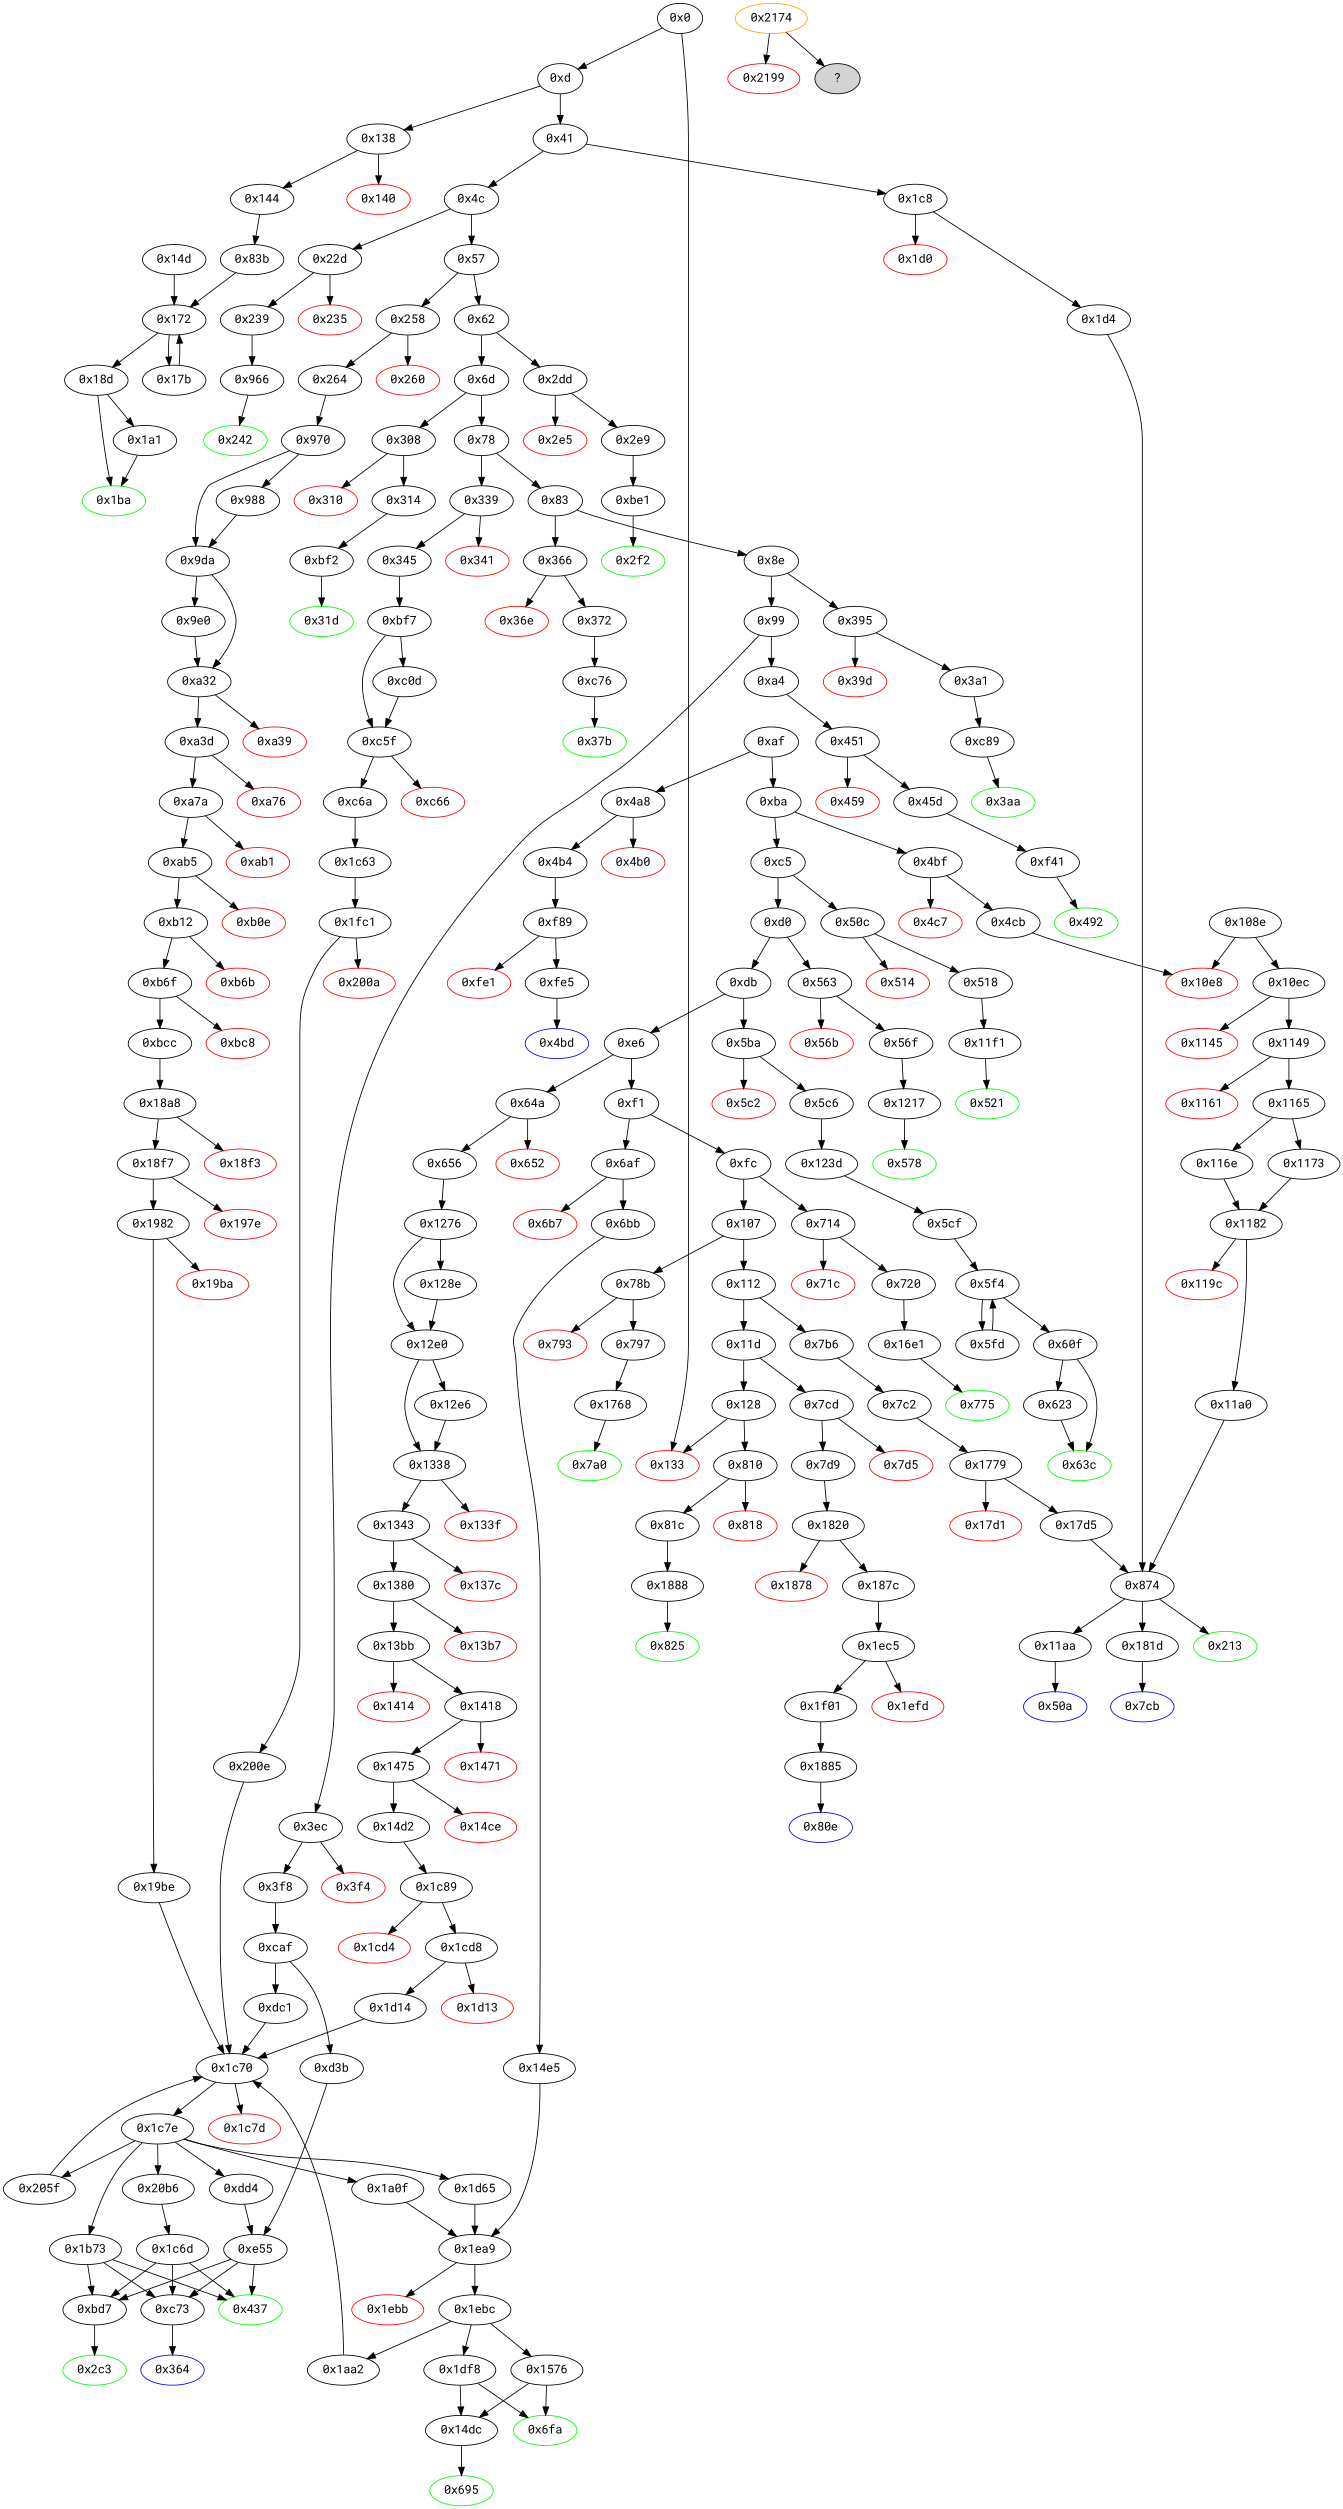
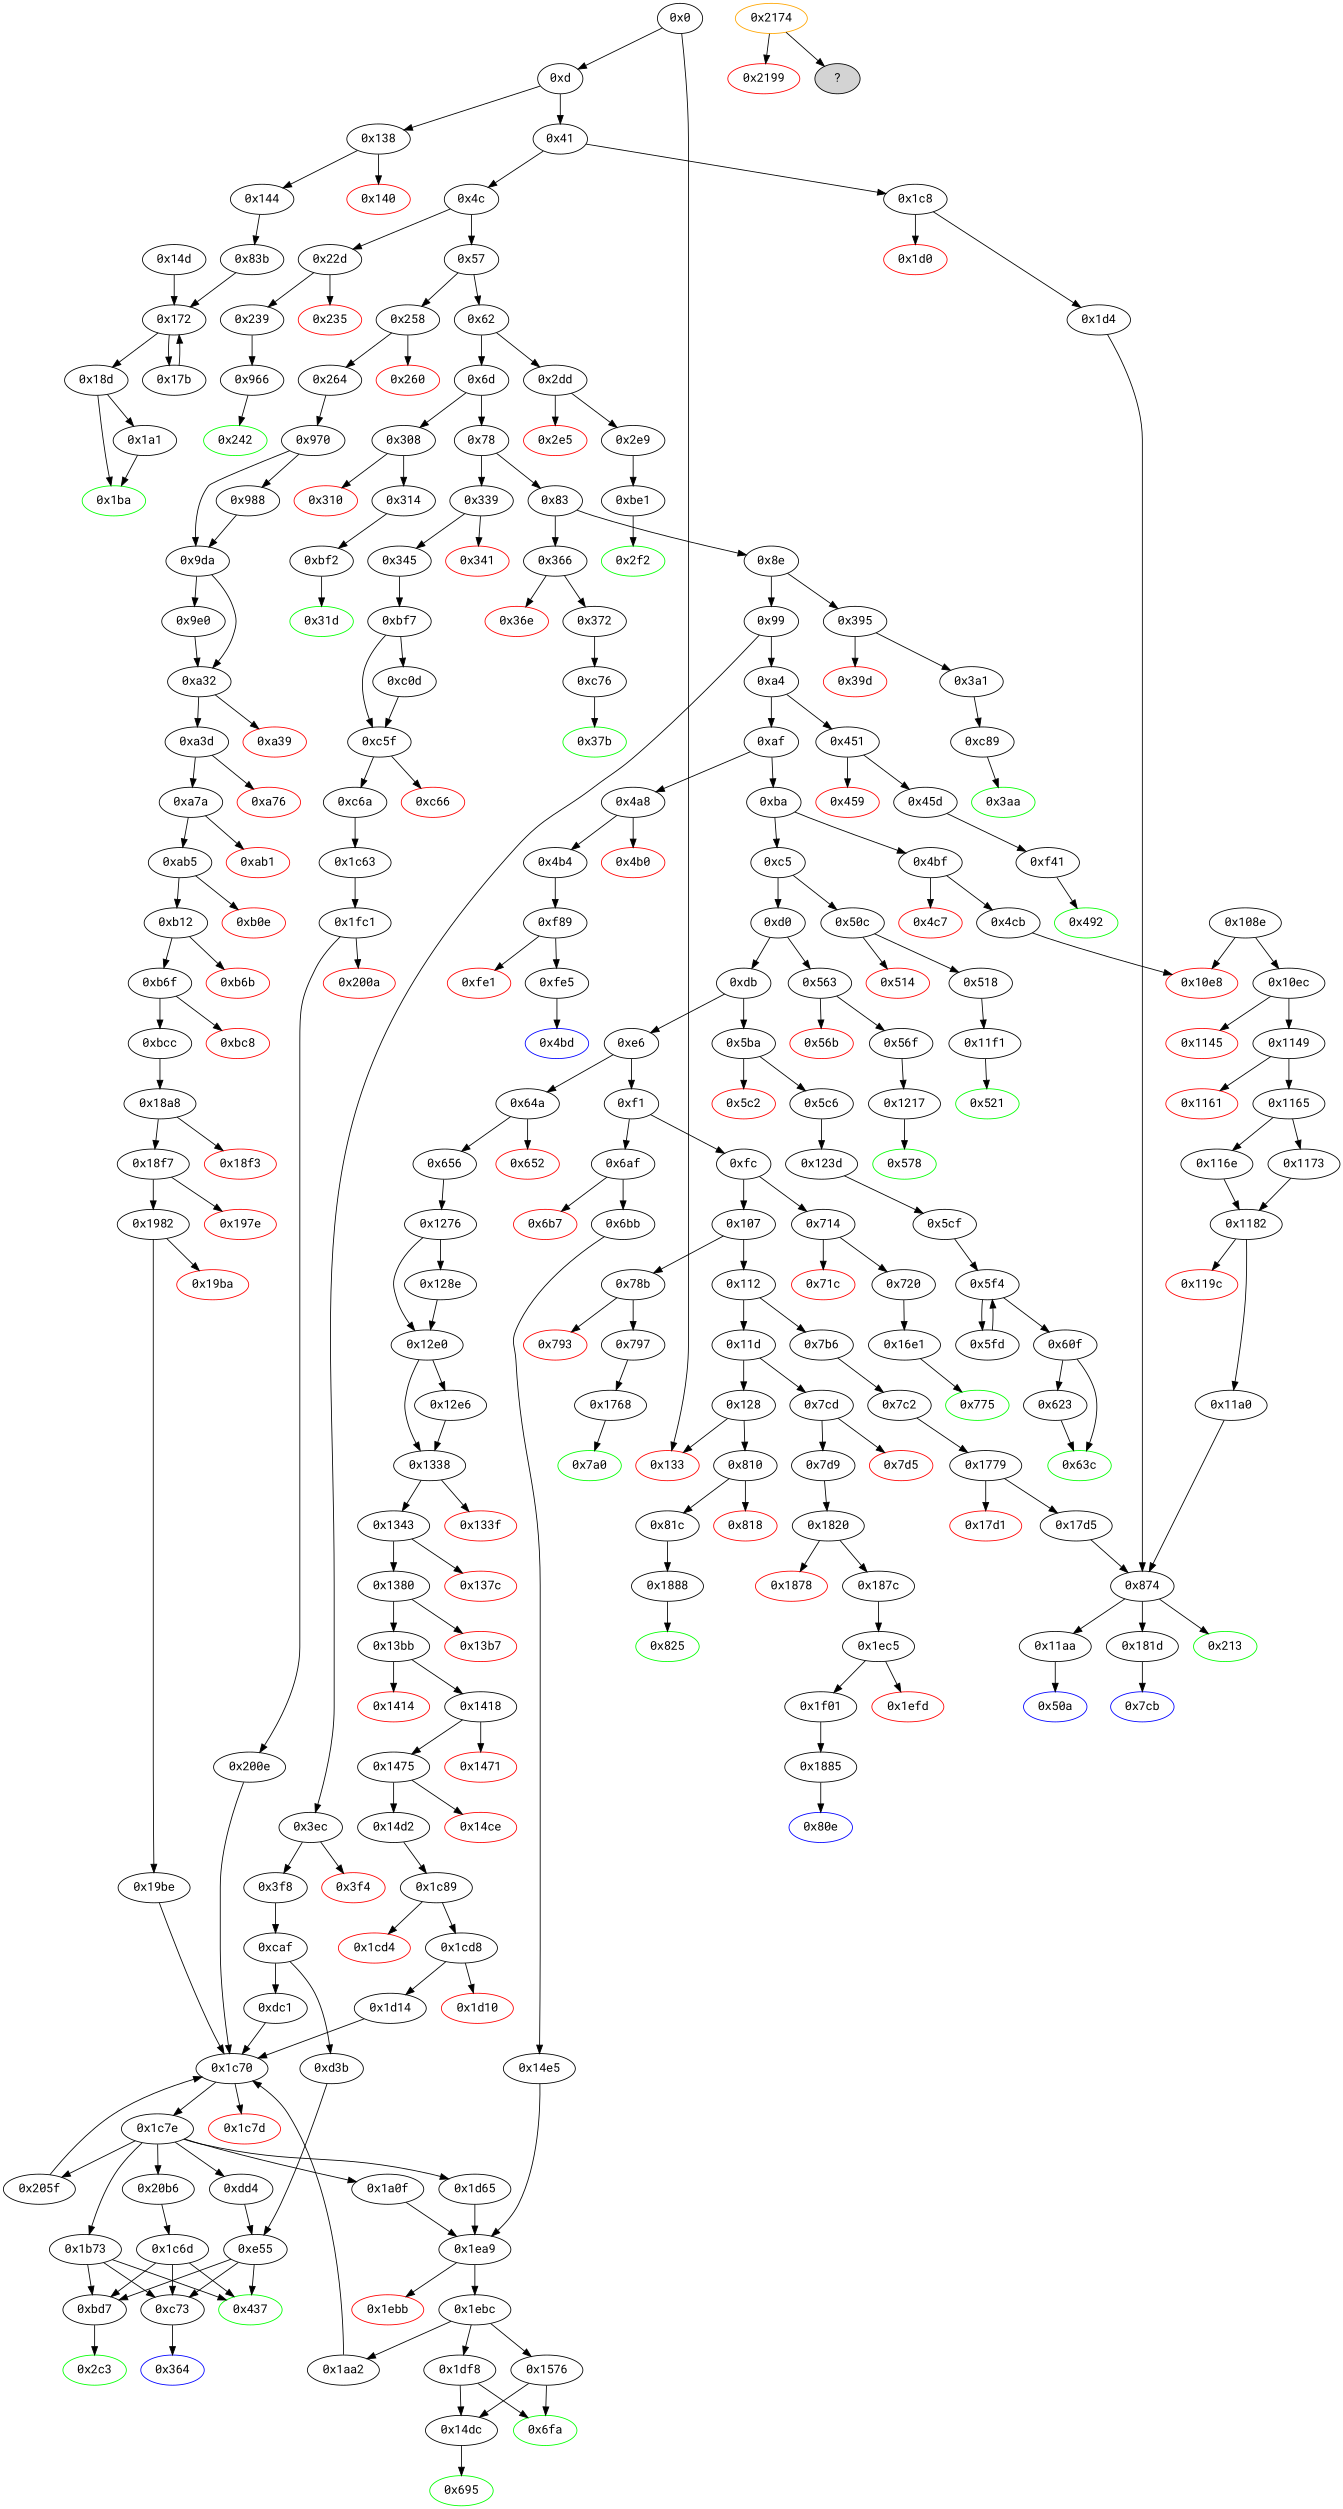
edge "0xa4" -> "0xaf": added
node "0x1d13": label "0x1d13" -> "0x1d10"
